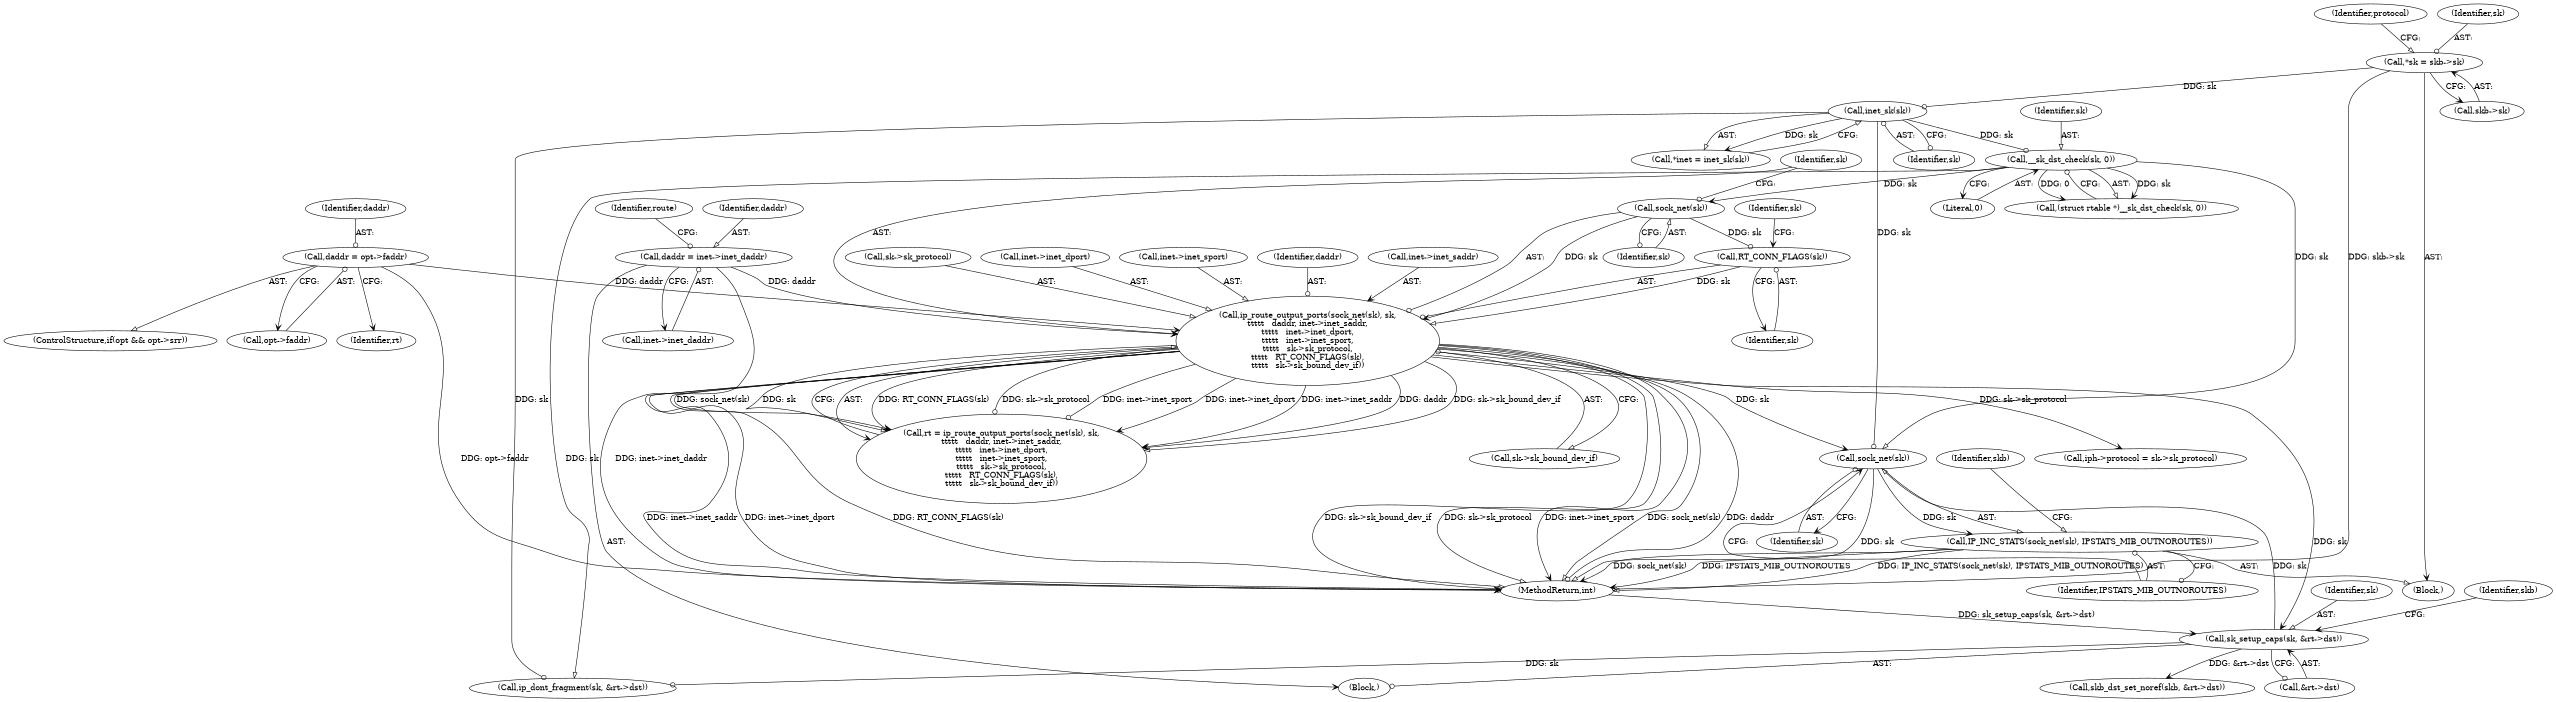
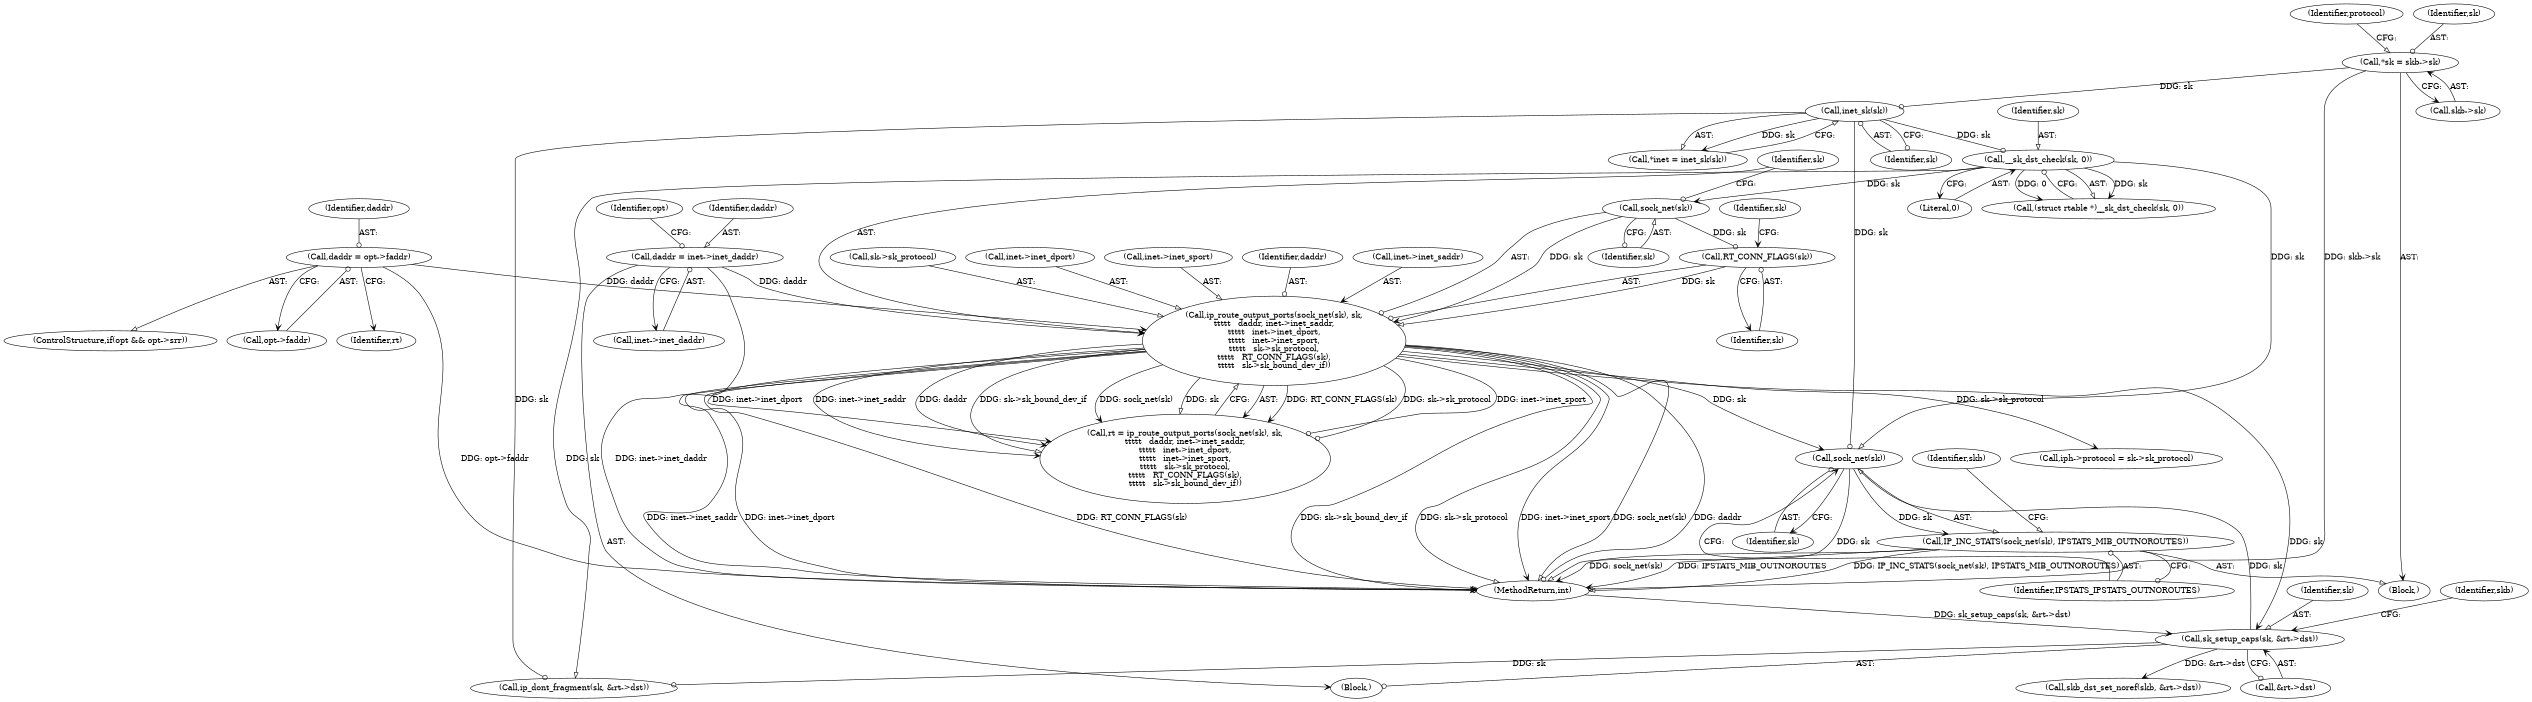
node "(Identifier,route)": label "(Identifier,route)" -> "(Identifier,opt)"
node "(Call,sk->sk_bound_dev_if)": removed
edge "(Call,daddr = inet->inet_daddr)" -> "(MethodReturn,int)": arrowhead vee -> onormal
node "(Identifier,IPSTATS_MIB_OUTNOROUTES)": label "(Identifier,IPSTATS_MIB_OUTNOROUTES)" -> "(Identifier,IPSTATS_IPSTATS_OUTNOROUTES)"
